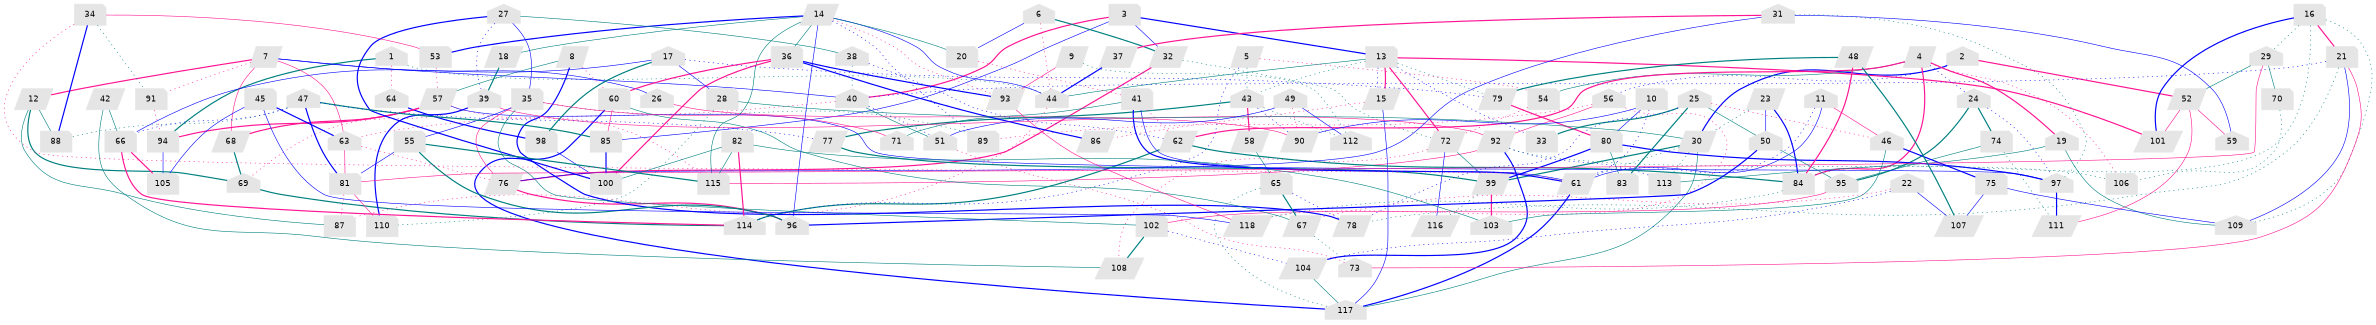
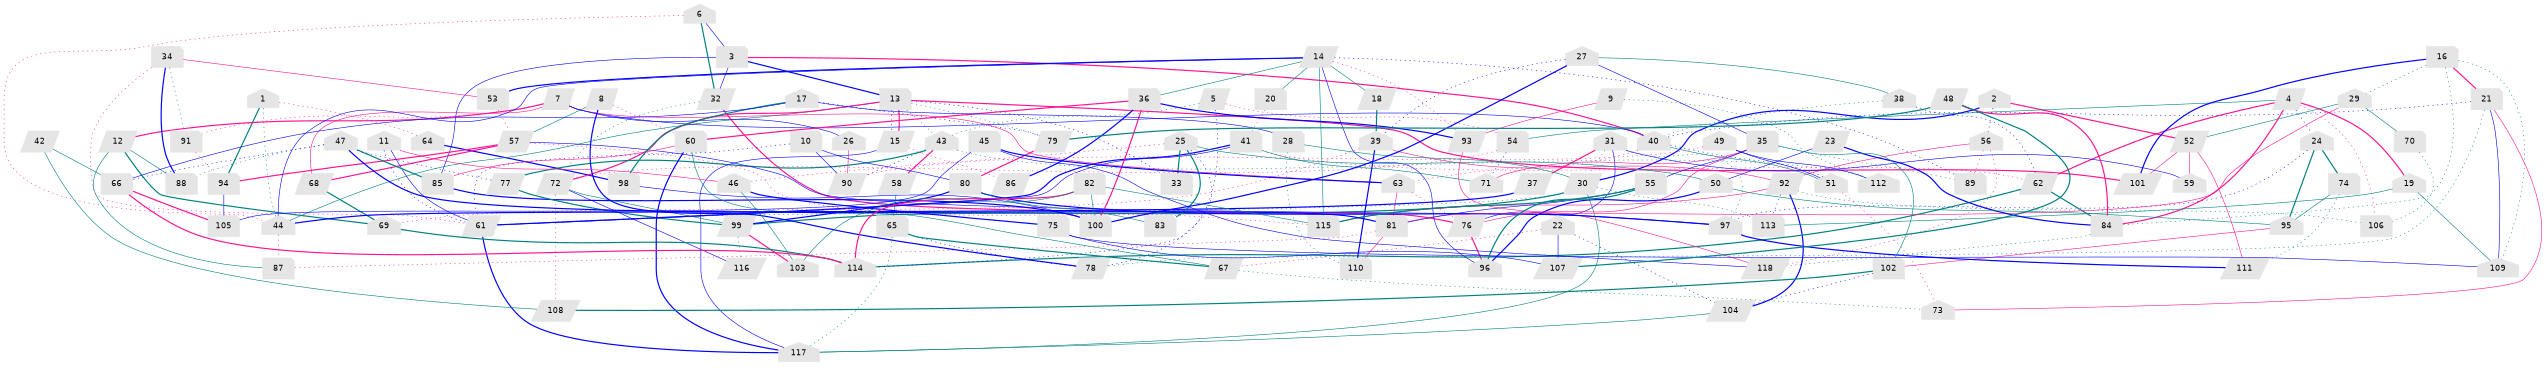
edge "6" -- "20": now "6" -- "3"
edge "23" -- "30": now "31" -- "30"
edge "54" -- "71": added
